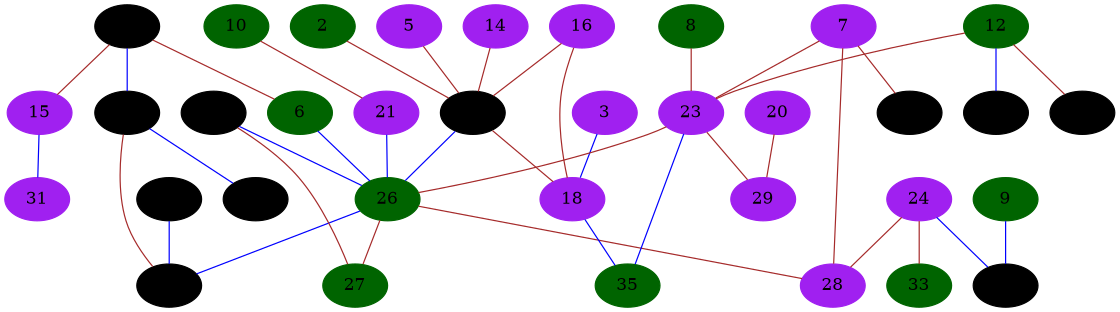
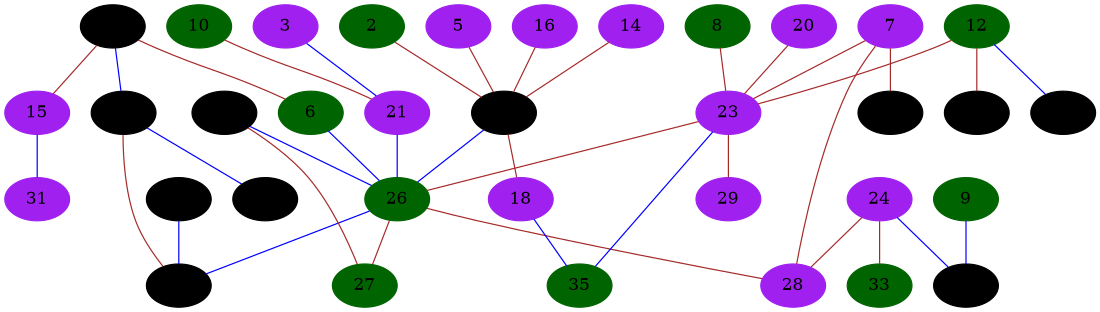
edge "16" -- "18": removed
edge "20" -- "29": now "20" -- "23"
edge "3" -- "18": now "3" -- "21"
